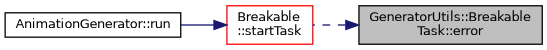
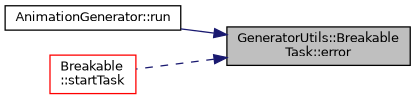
edge "AnimationGenerator::run" -> "Breakable ::startTask": now "AnimationGenerator::run" -> "GeneratorUtils::Breakable Task::error"
